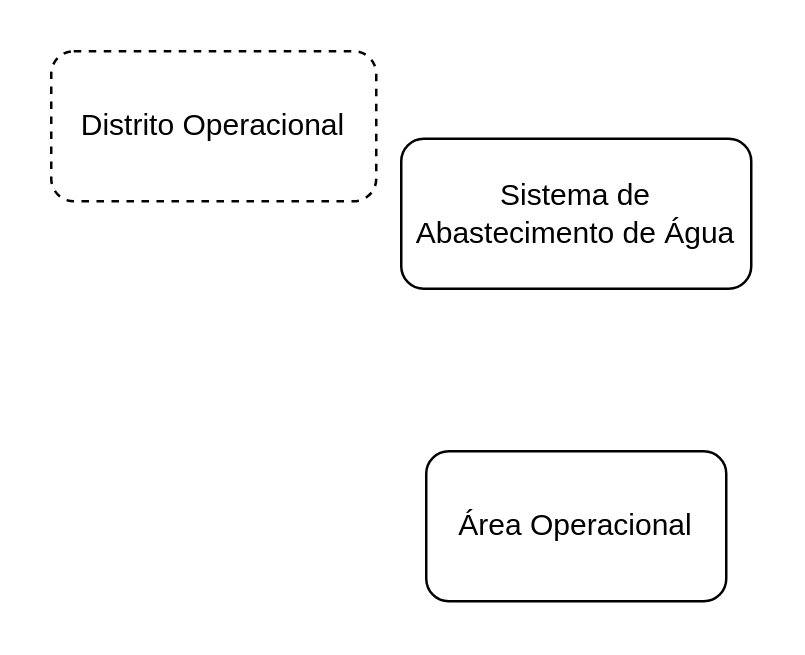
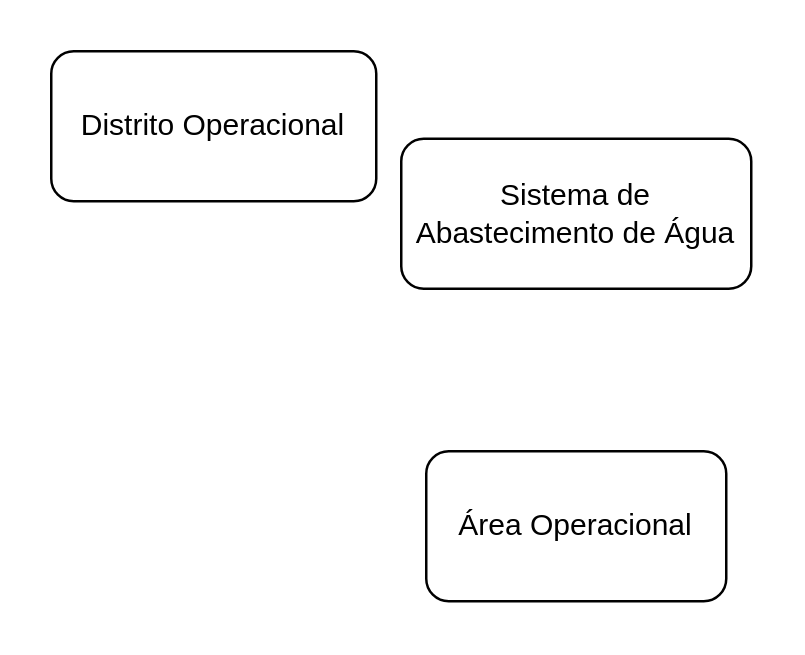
node "Distrito Operacional": style dashed -> solid
